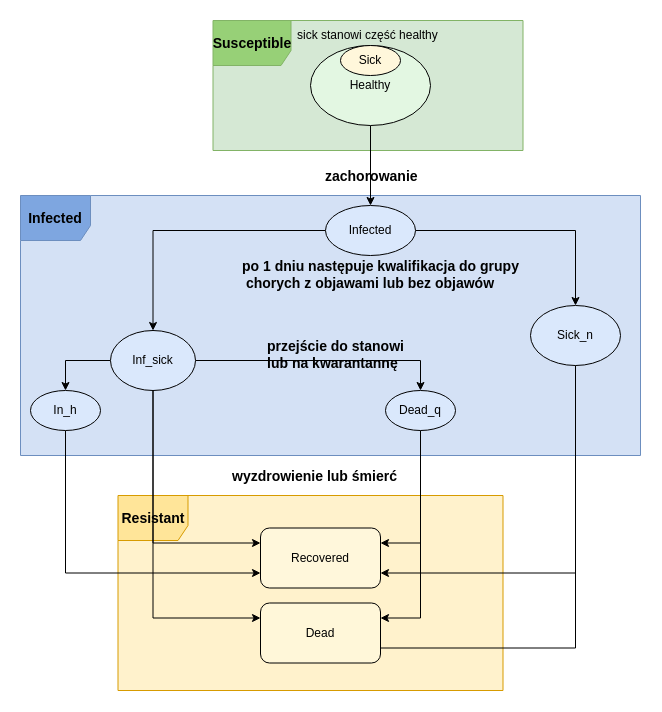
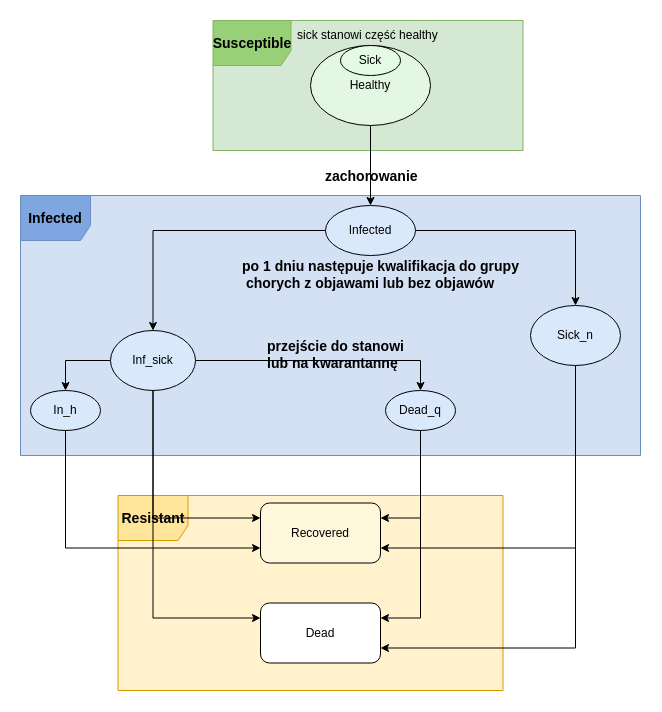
node "Sick": fillcolor #fff7db -> #e5fae4
node "wyzdrowienie lub śmierć": removed
node "Recovered": moved (321, 558) -> (321, 533)
node "Dead": fillcolor #fff7d9 -> #ffffff
edge "Sick_n" -- "Dead": arrowhead none -> classic
